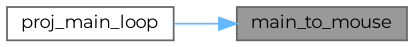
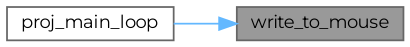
node "main_to_mouse": label "main_to_mouse" -> "write_to_mouse"
